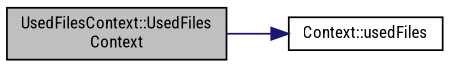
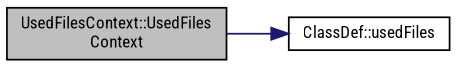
node "Context::usedFiles": label "Context::usedFiles" -> "ClassDef::usedFiles"
